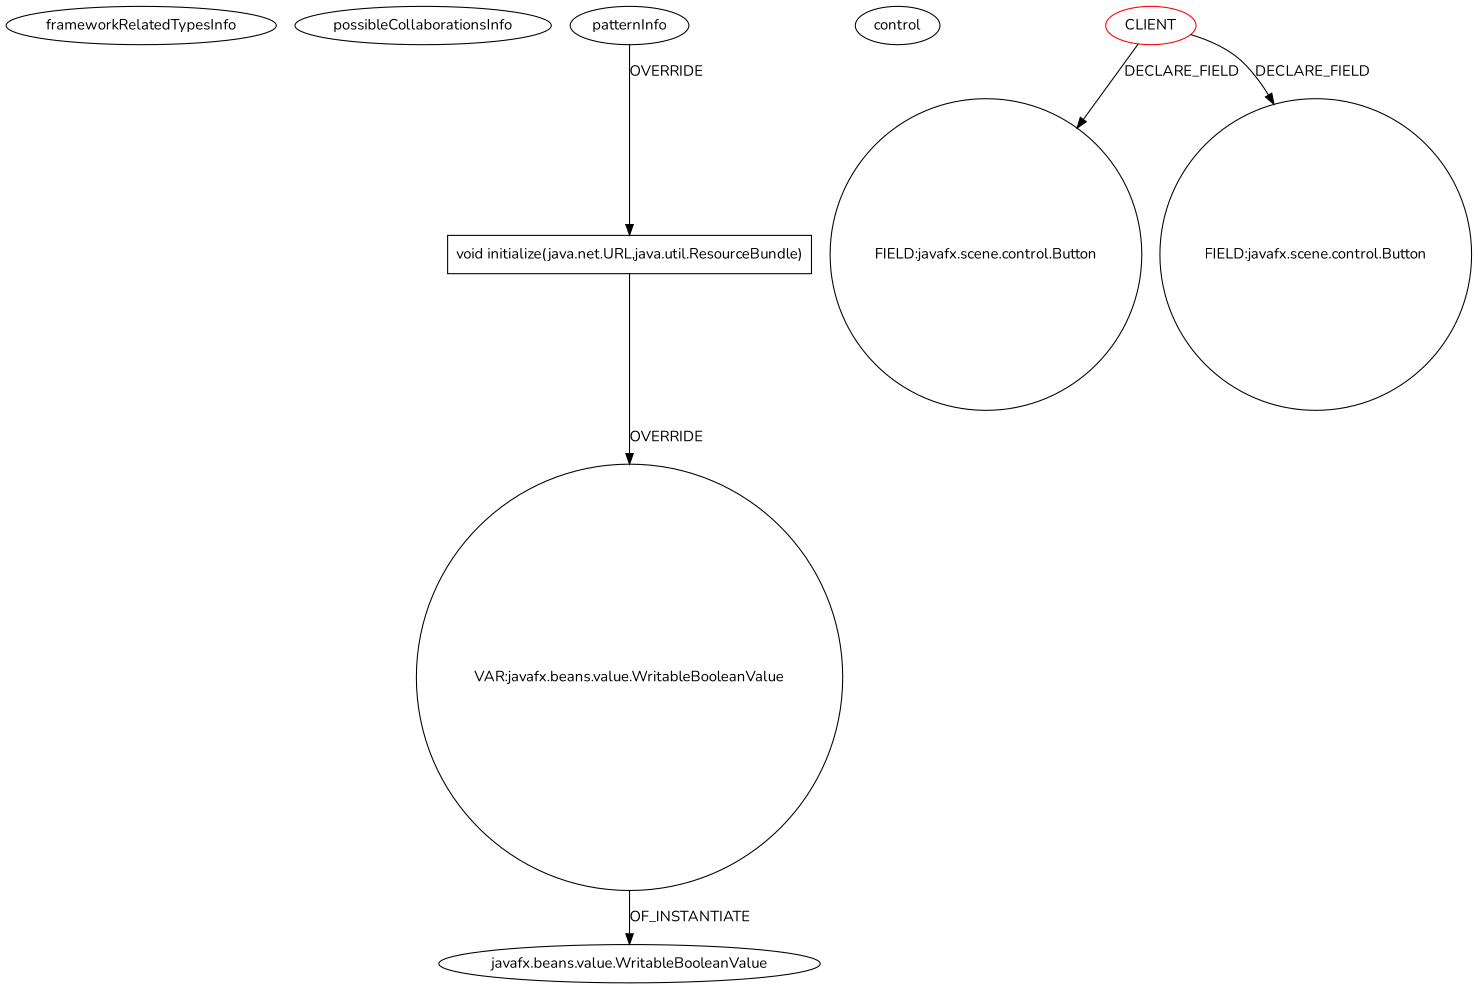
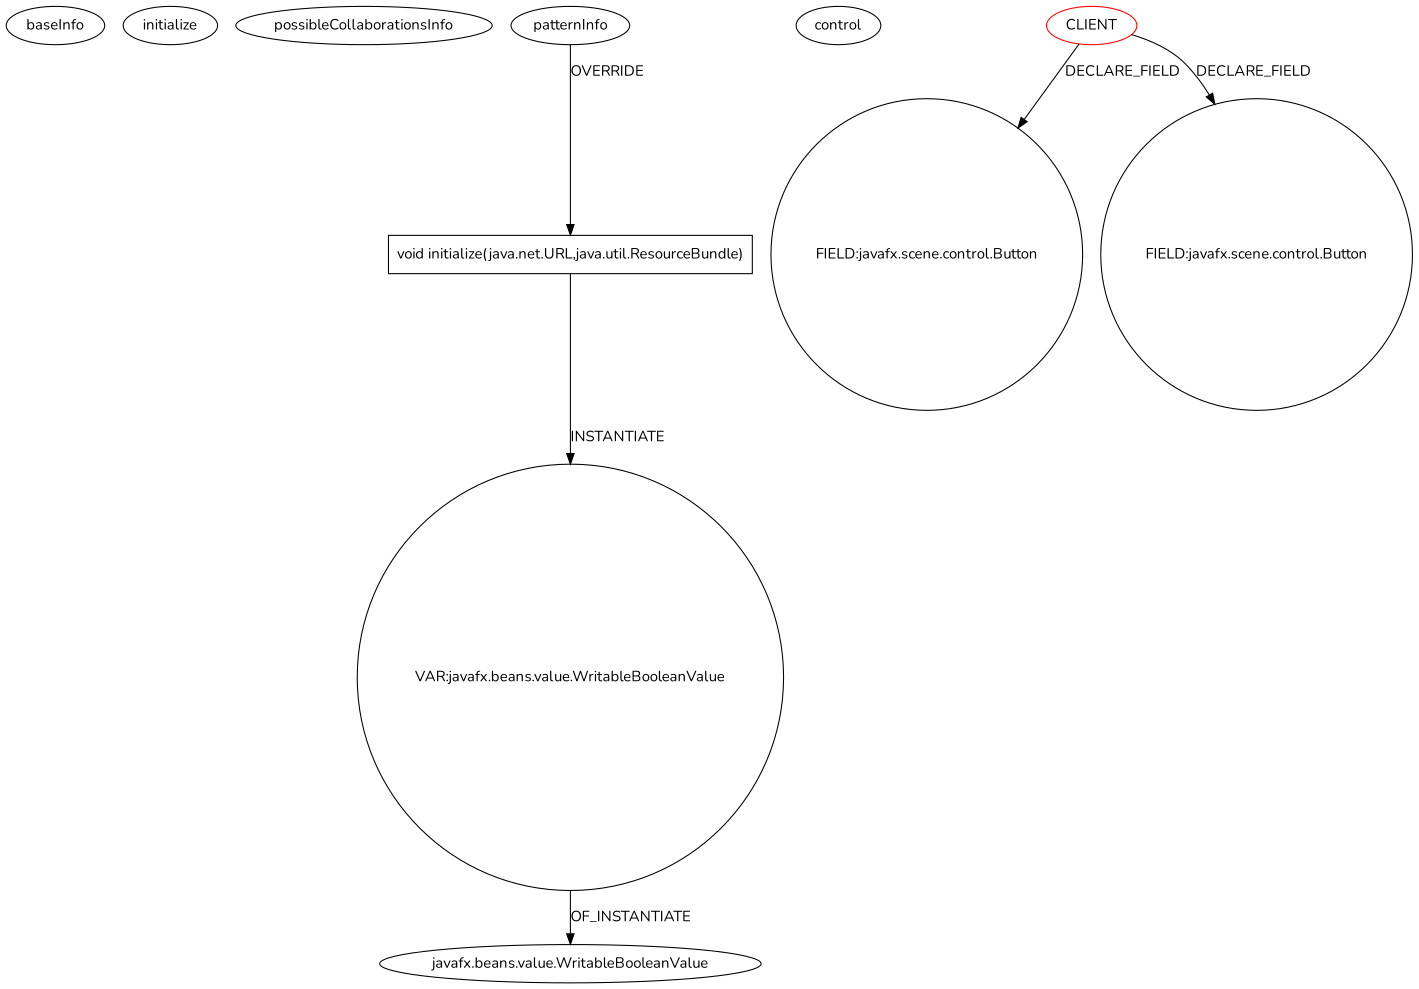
node "baseInfo": added
node "frameworkRelatedTypesInfo": label "frameworkRelatedTypesInfo" -> "initialize"
edge "void initialize(java.net.URL,java.util.ResourceBundle)" -> "VAR:javafx.beans.value.WritableBooleanValue": label "OVERRIDE" -> "INSTANTIATE"
